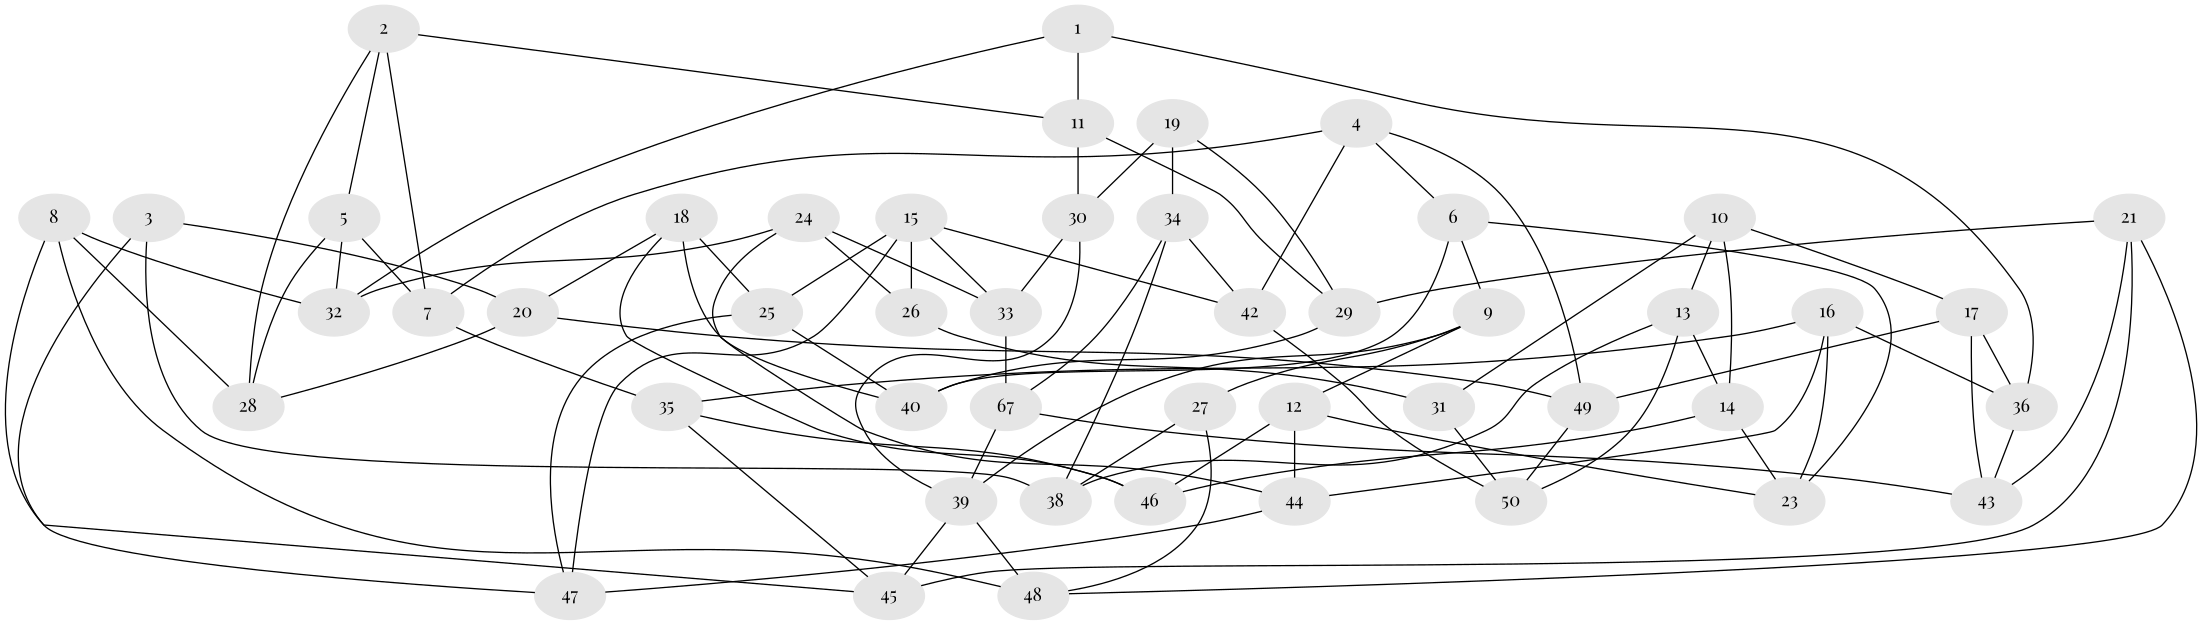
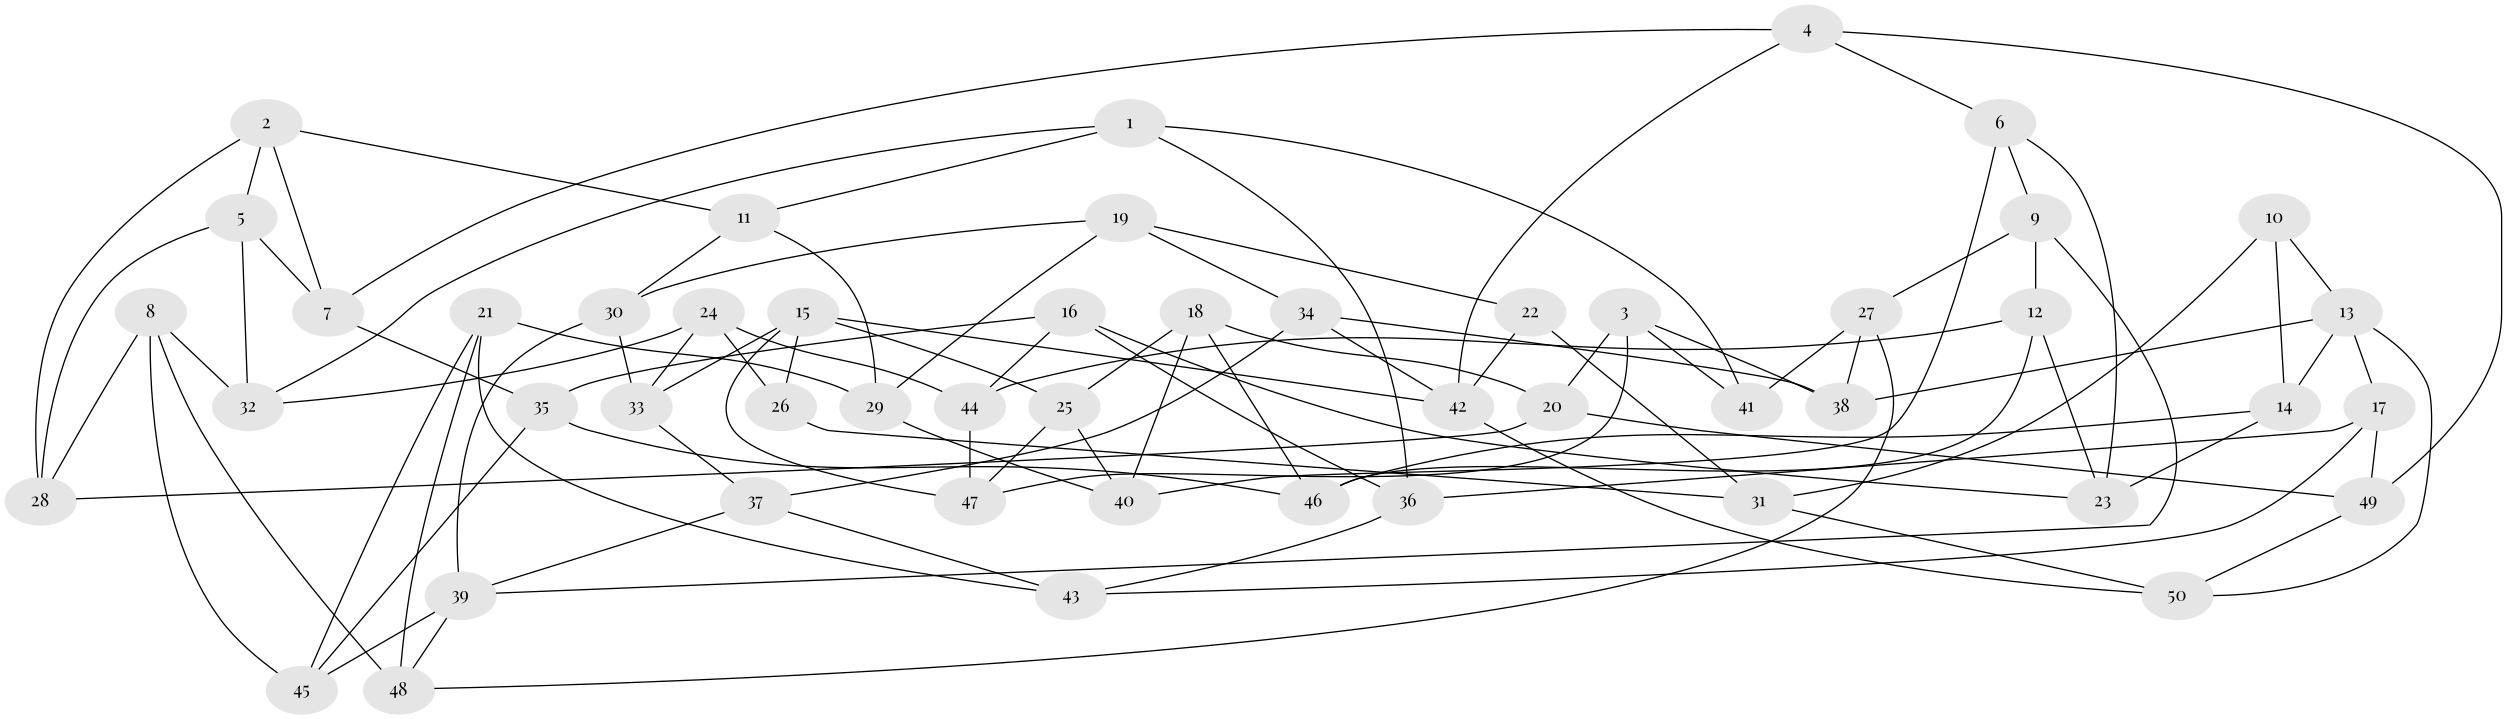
edge "10" -- "17": now "13" -- "17"
node "22": added
node "67": label "67" -> "37"
node "41": added
